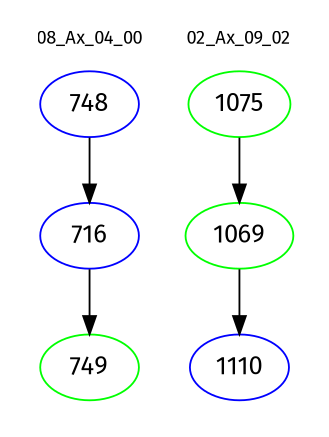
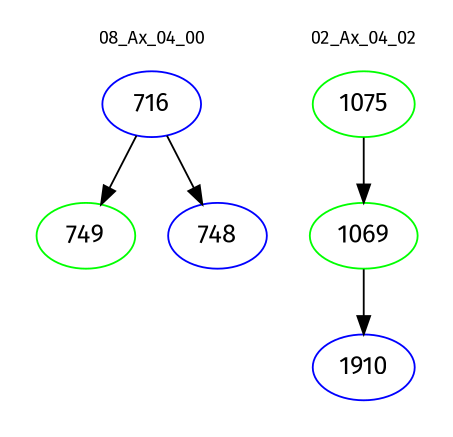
cluster "02_Ax_09_02": label "02_Ax_09_02" -> "02_Ax_04_02"
edge "748" -> "716": reversed
node "1110": label "1110" -> "1910"
